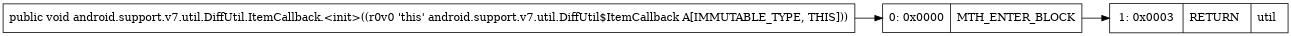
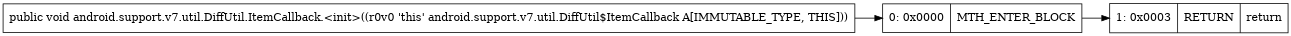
node "1: 0x0003": text "util" -> "return"
